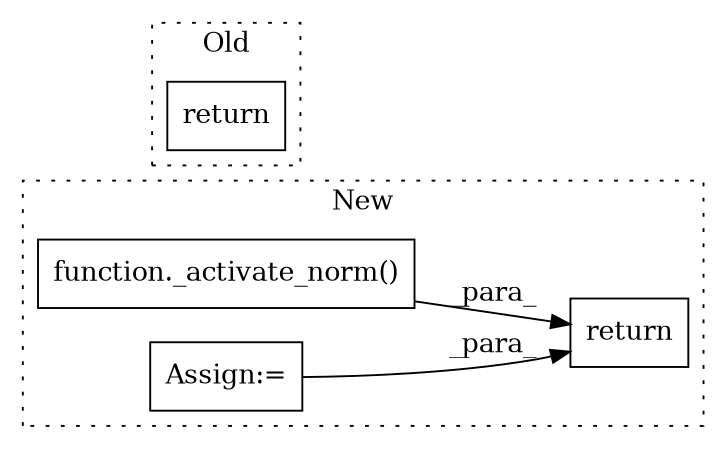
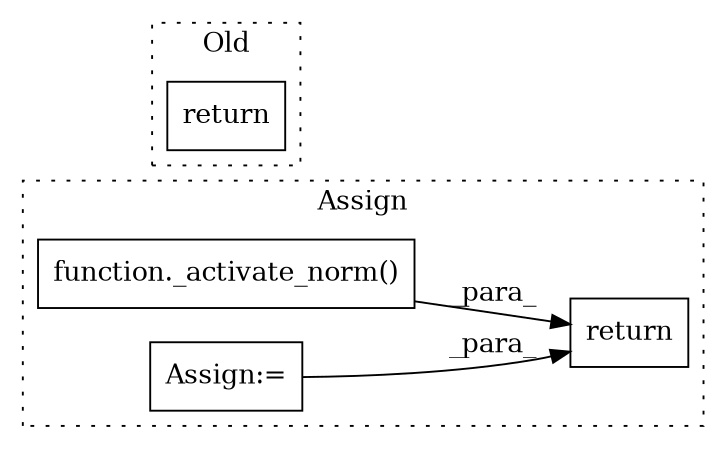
cluster "New": label "New" -> "Assign"
